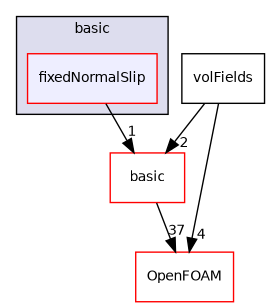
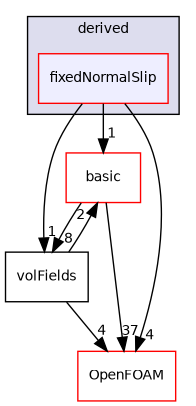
cluster "basic": label "basic" -> "derived"
edge "fixedNormalSlip" -> "volFields": added
edge "fixedNormalSlip" -> "OpenFOAM": added
edge "basic" -> "volFields": added
